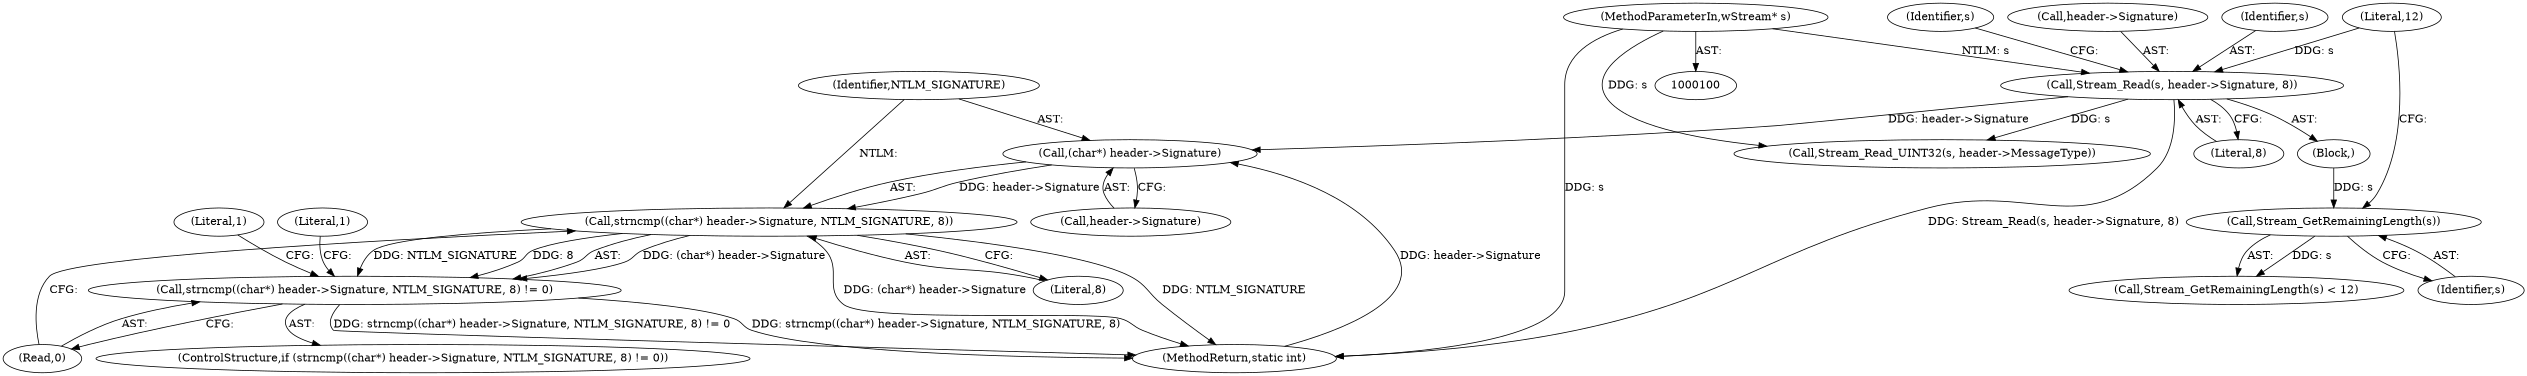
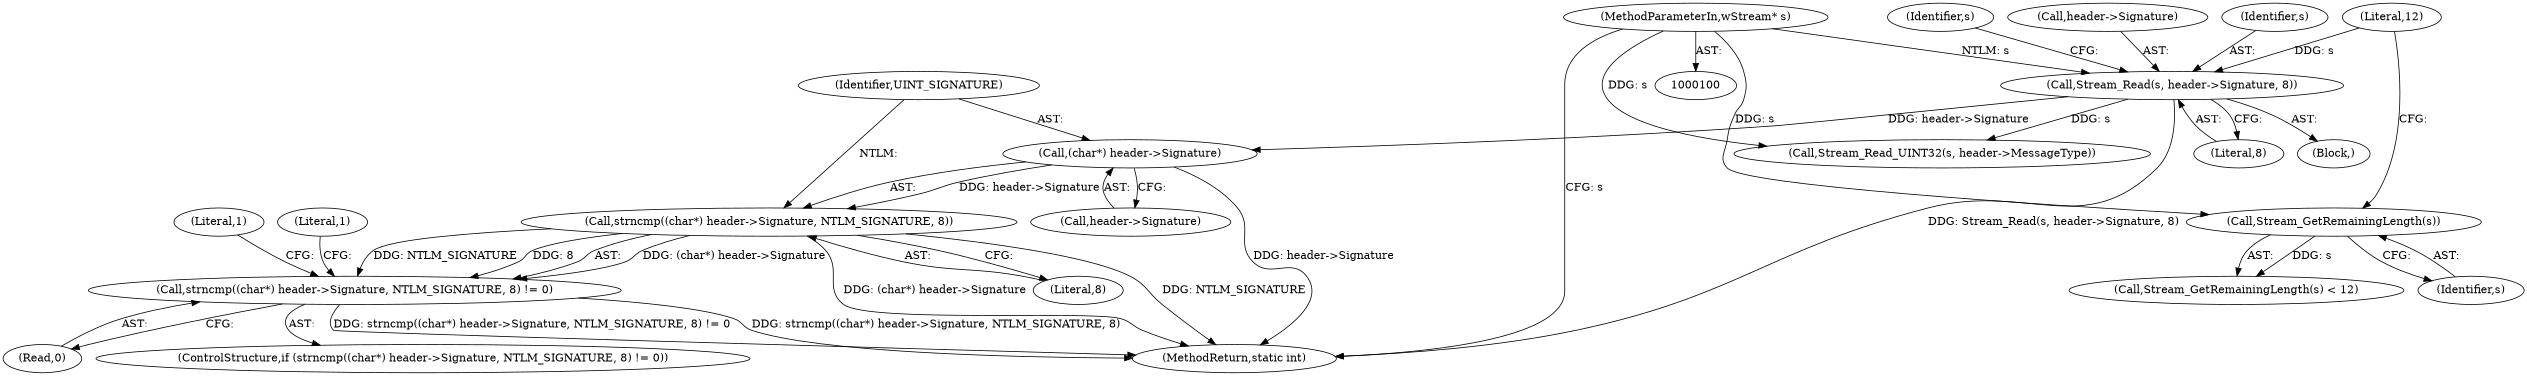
node "(Identifier,NTLM_SIGNATURE)": label "(Identifier,NTLM_SIGNATURE)" -> "(Identifier,UINT_SIGNATURE)"
edge "(Block,)" -> "(Call,Stream_GetRemainingLength(s))": now "(MethodParameterIn,wStream* s)" -> "(Call,Stream_GetRemainingLength(s))"
edge "(MethodParameterIn,wStream* s)" -> "(MethodReturn,static int)": label "DDG: s" -> "CFG: s"
edge "(MethodReturn,static int)" -> "(Call,(char*) header->Signature)": reversed
edge "(Read,0)" -> "(Call,strncmp((char*) header->Signature, NTLM_SIGNATURE, 8))": removed, label "CFG:"
